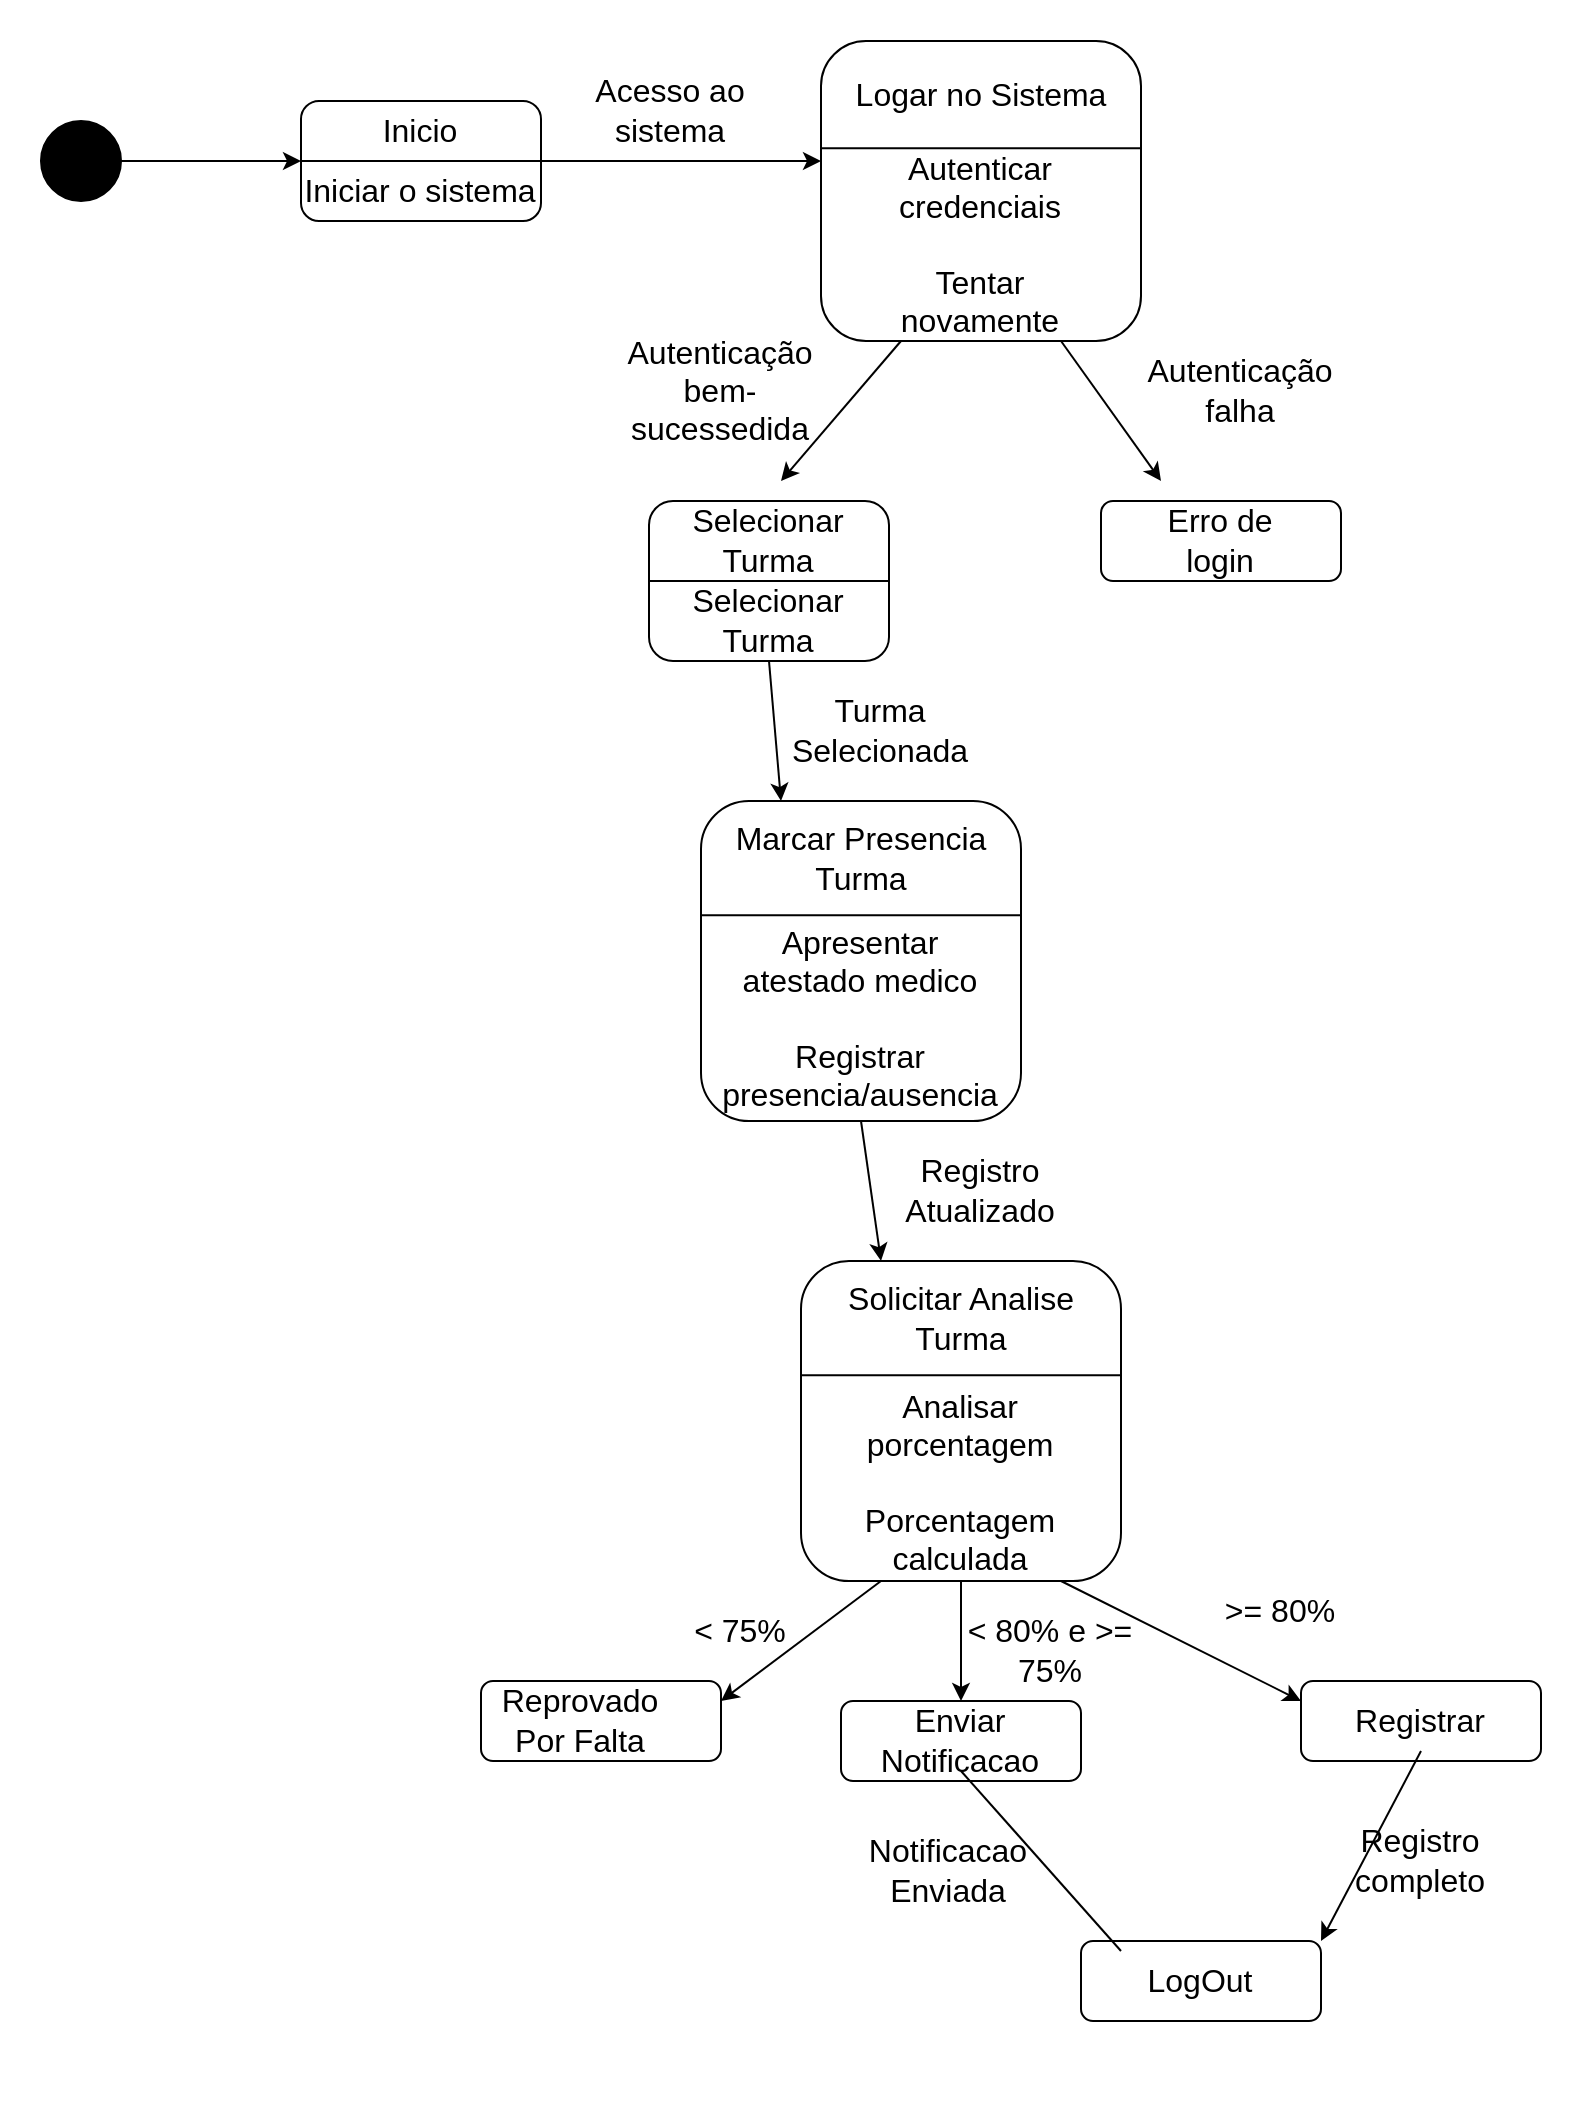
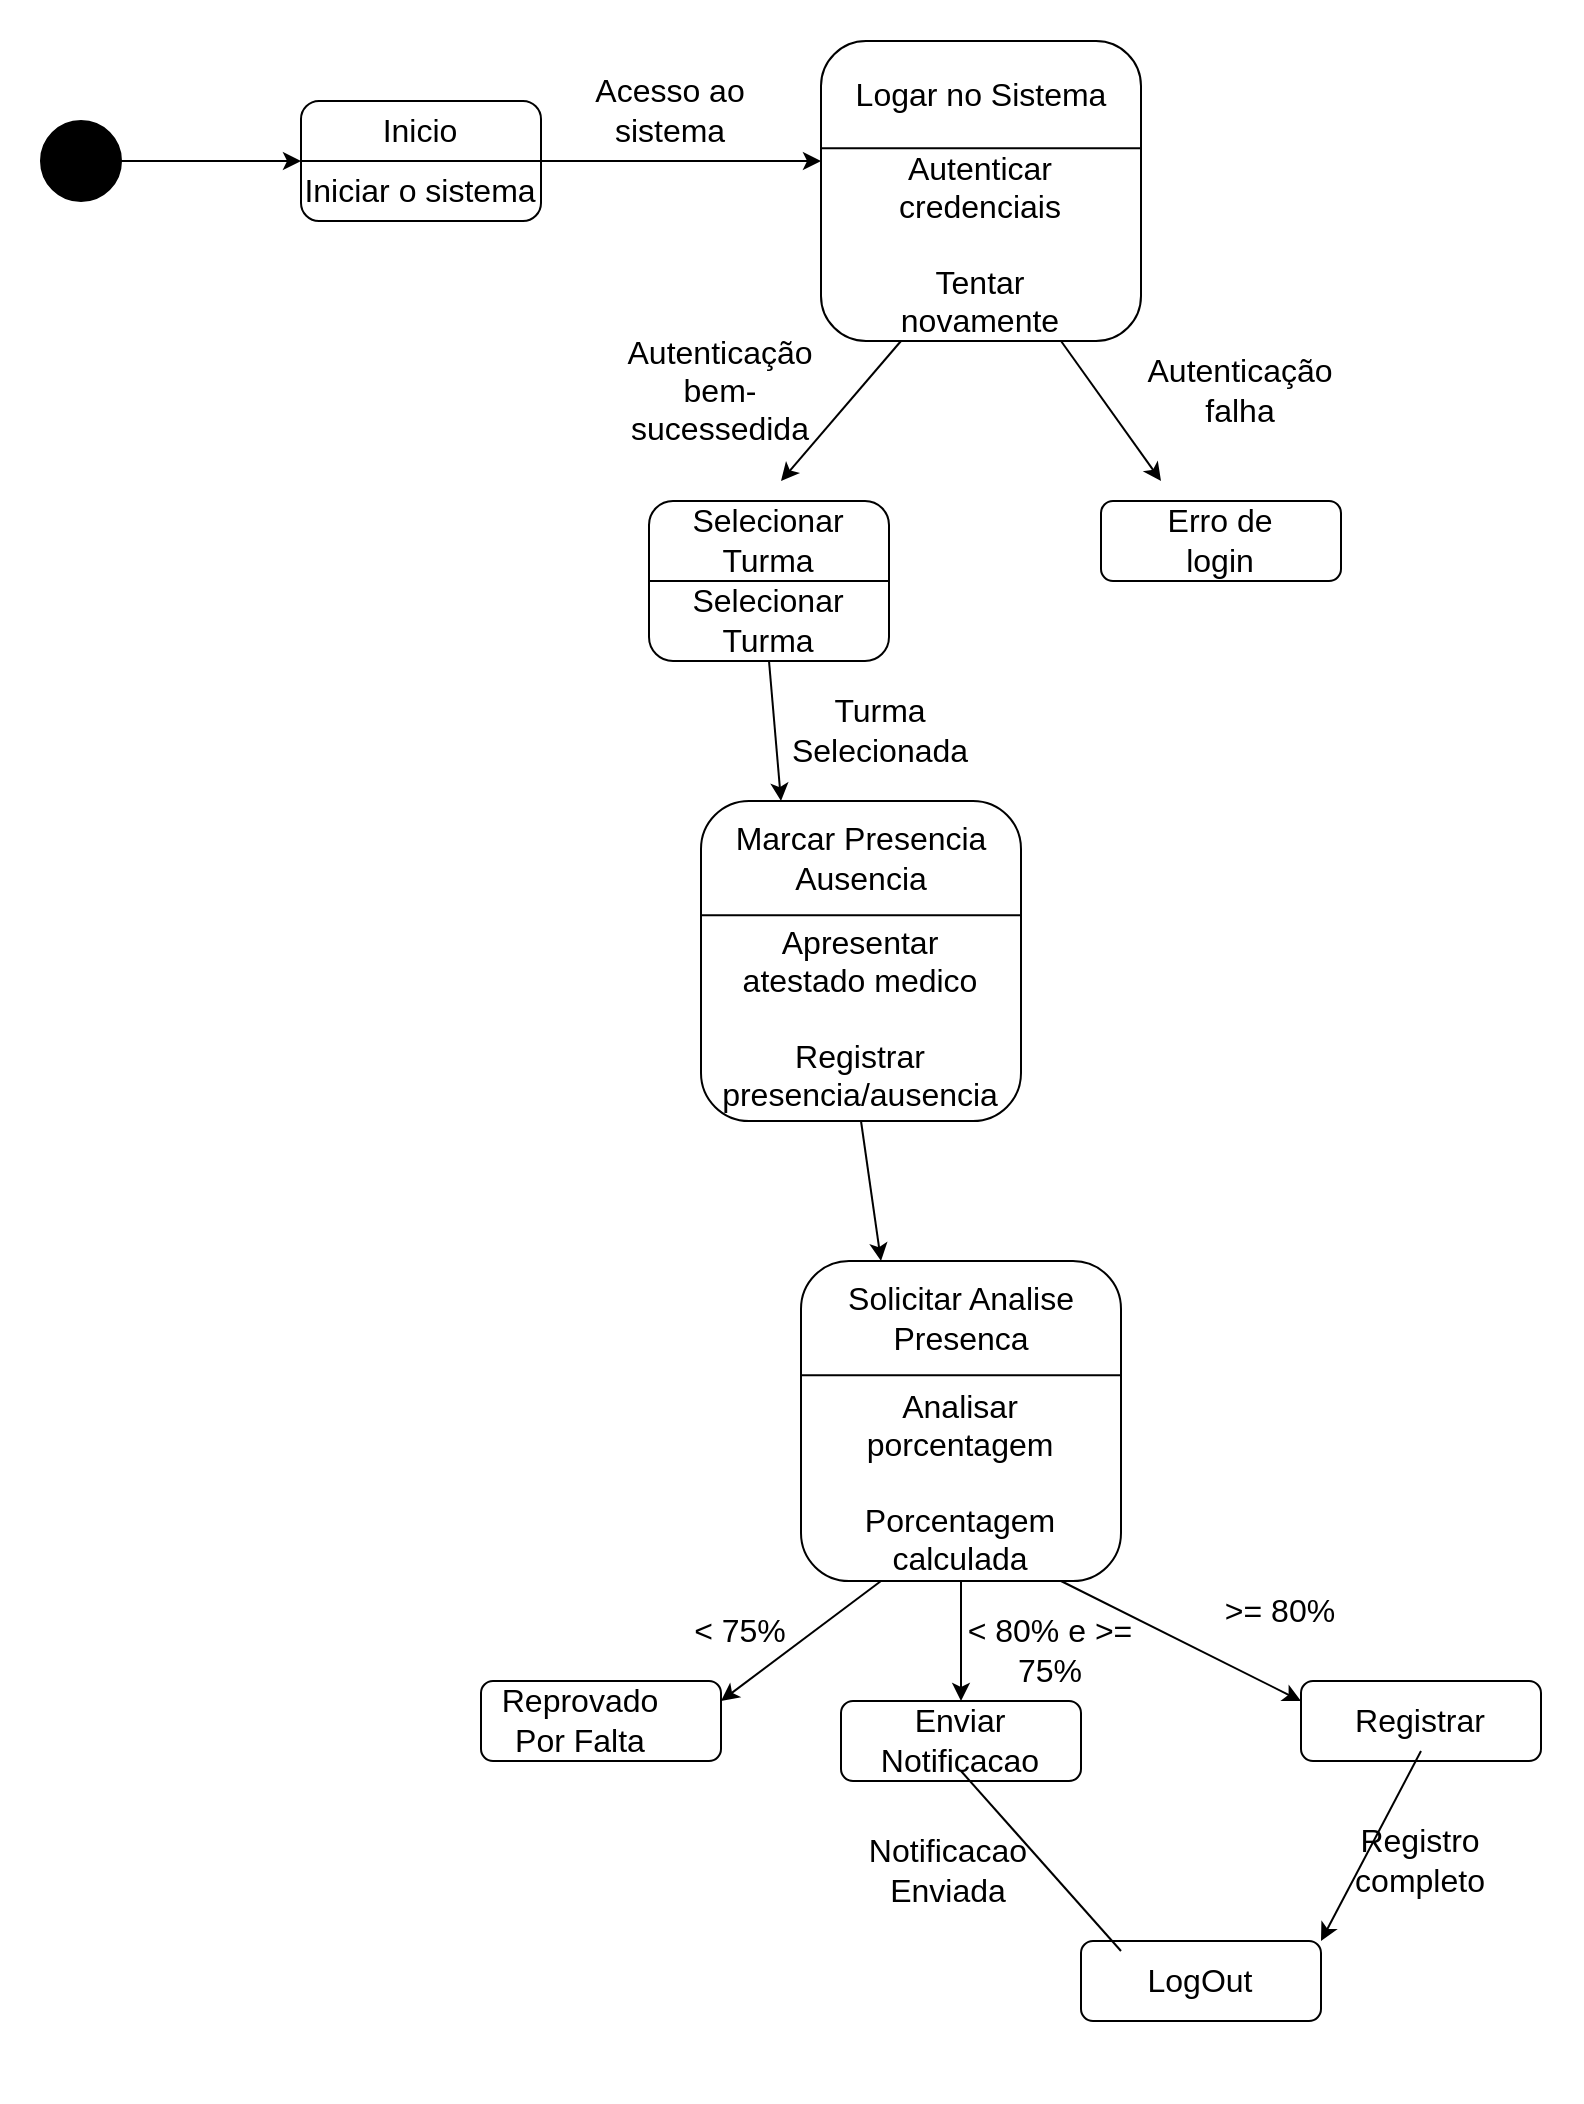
node "Marcar Presencia Turma": label "Marcar Presencia Turma" -> "Marcar Presencia Ausencia"
node "Registro Atualizado": removed
node "Solicitar Analise Turma": label "Solicitar Analise Turma" -> "Solicitar Analise Presenca"
